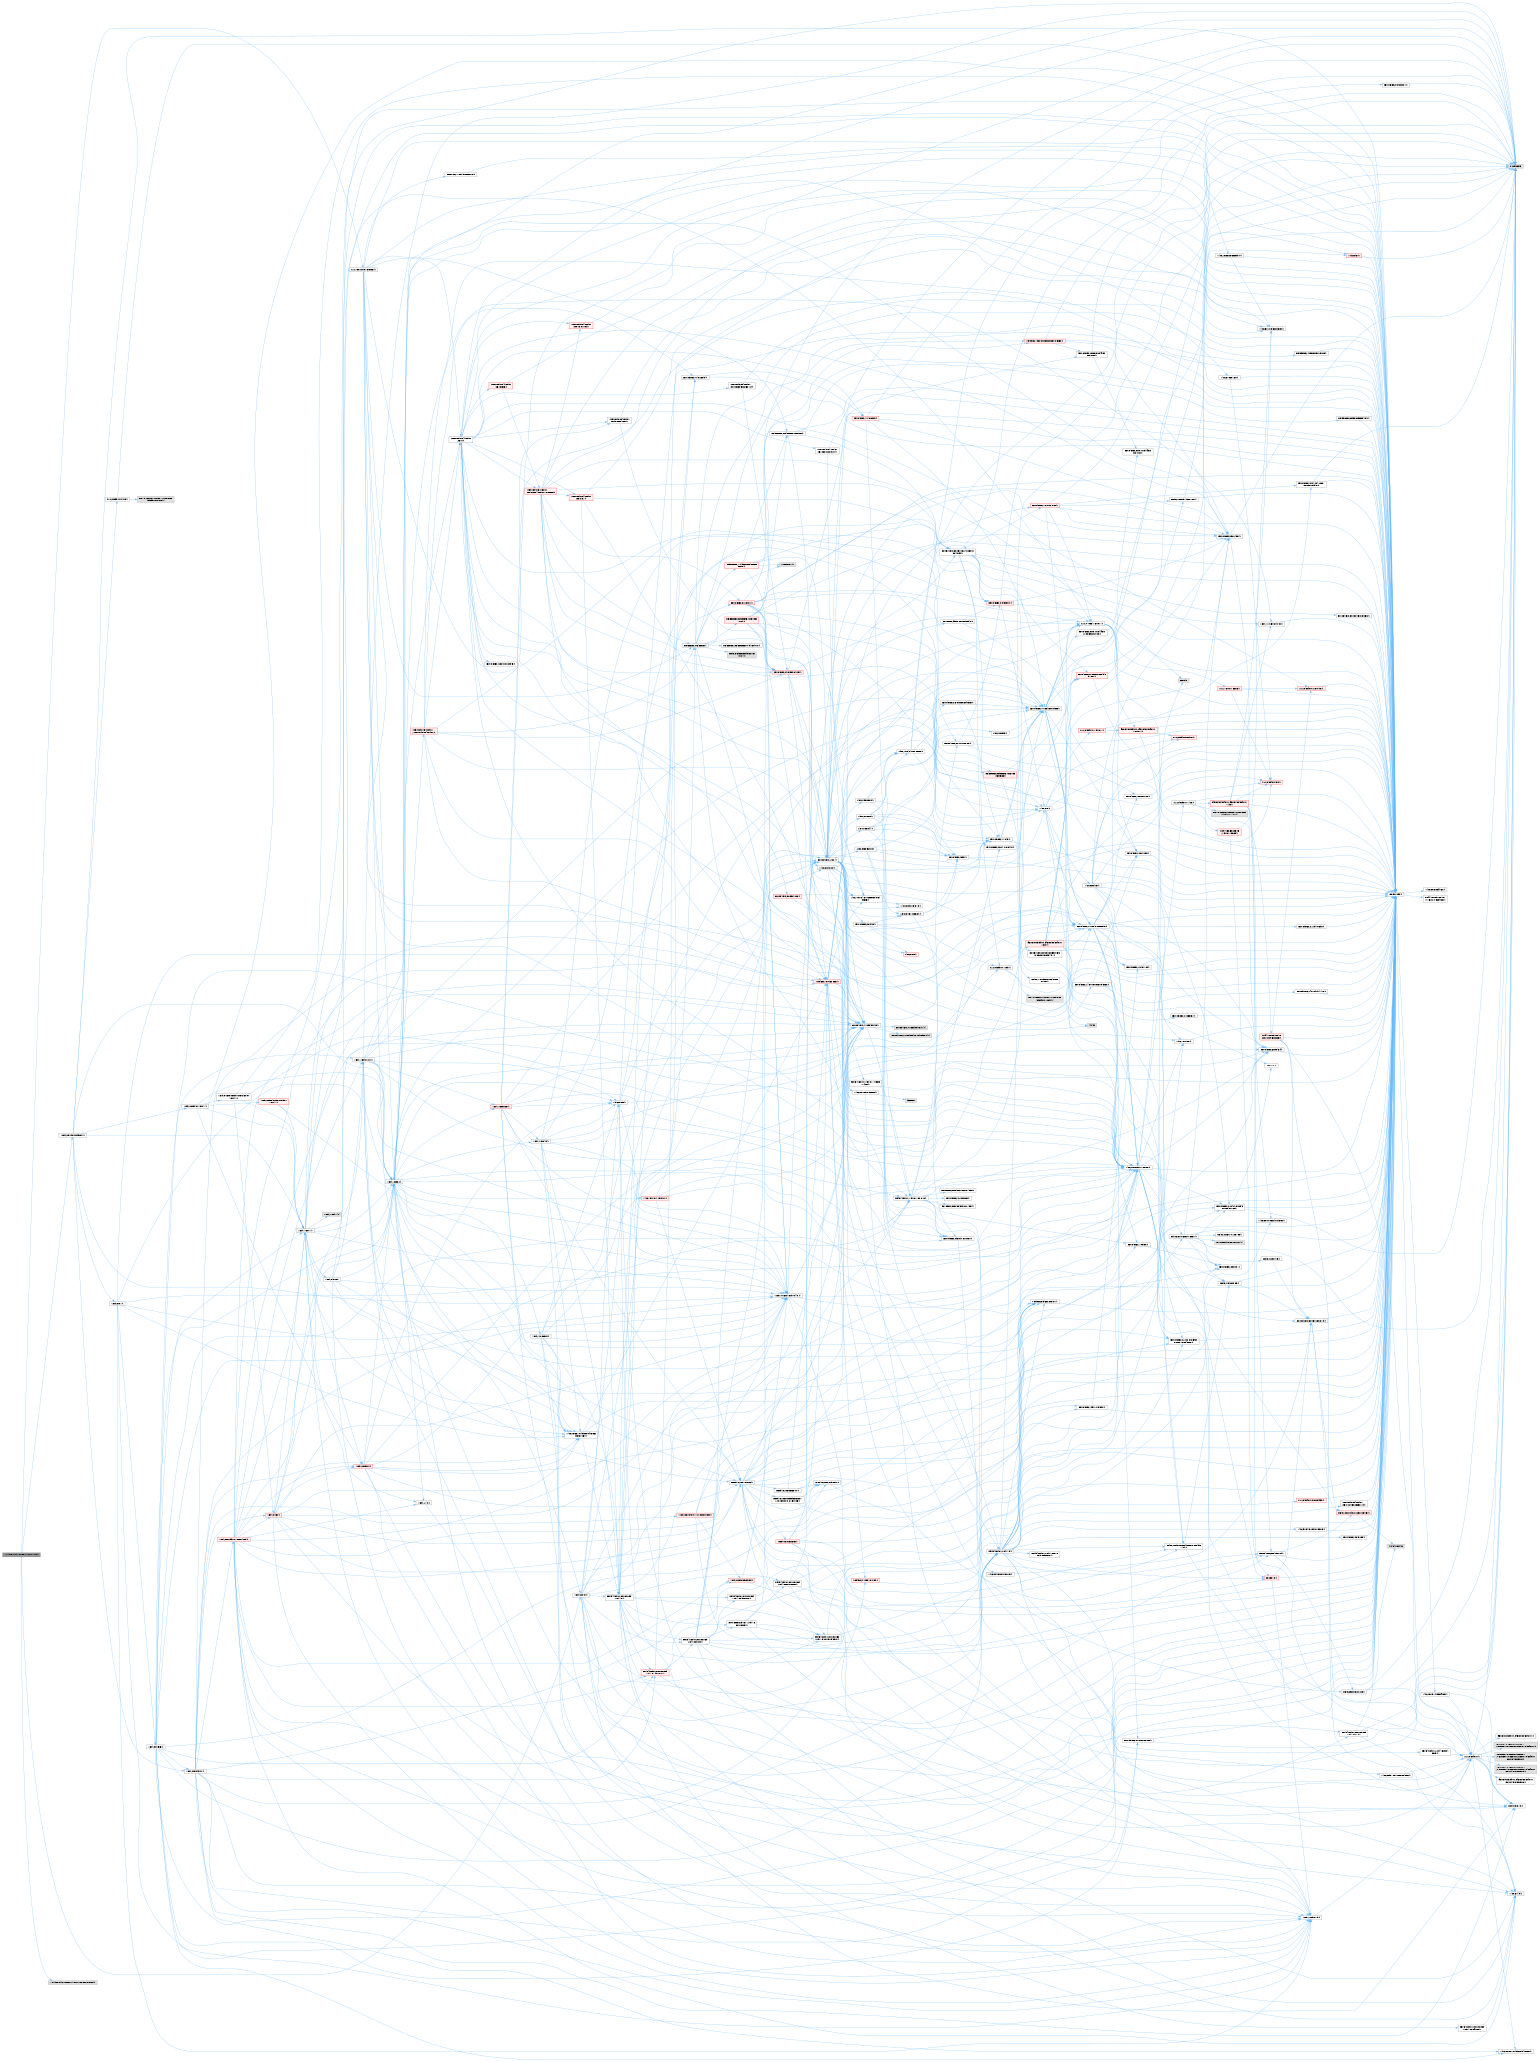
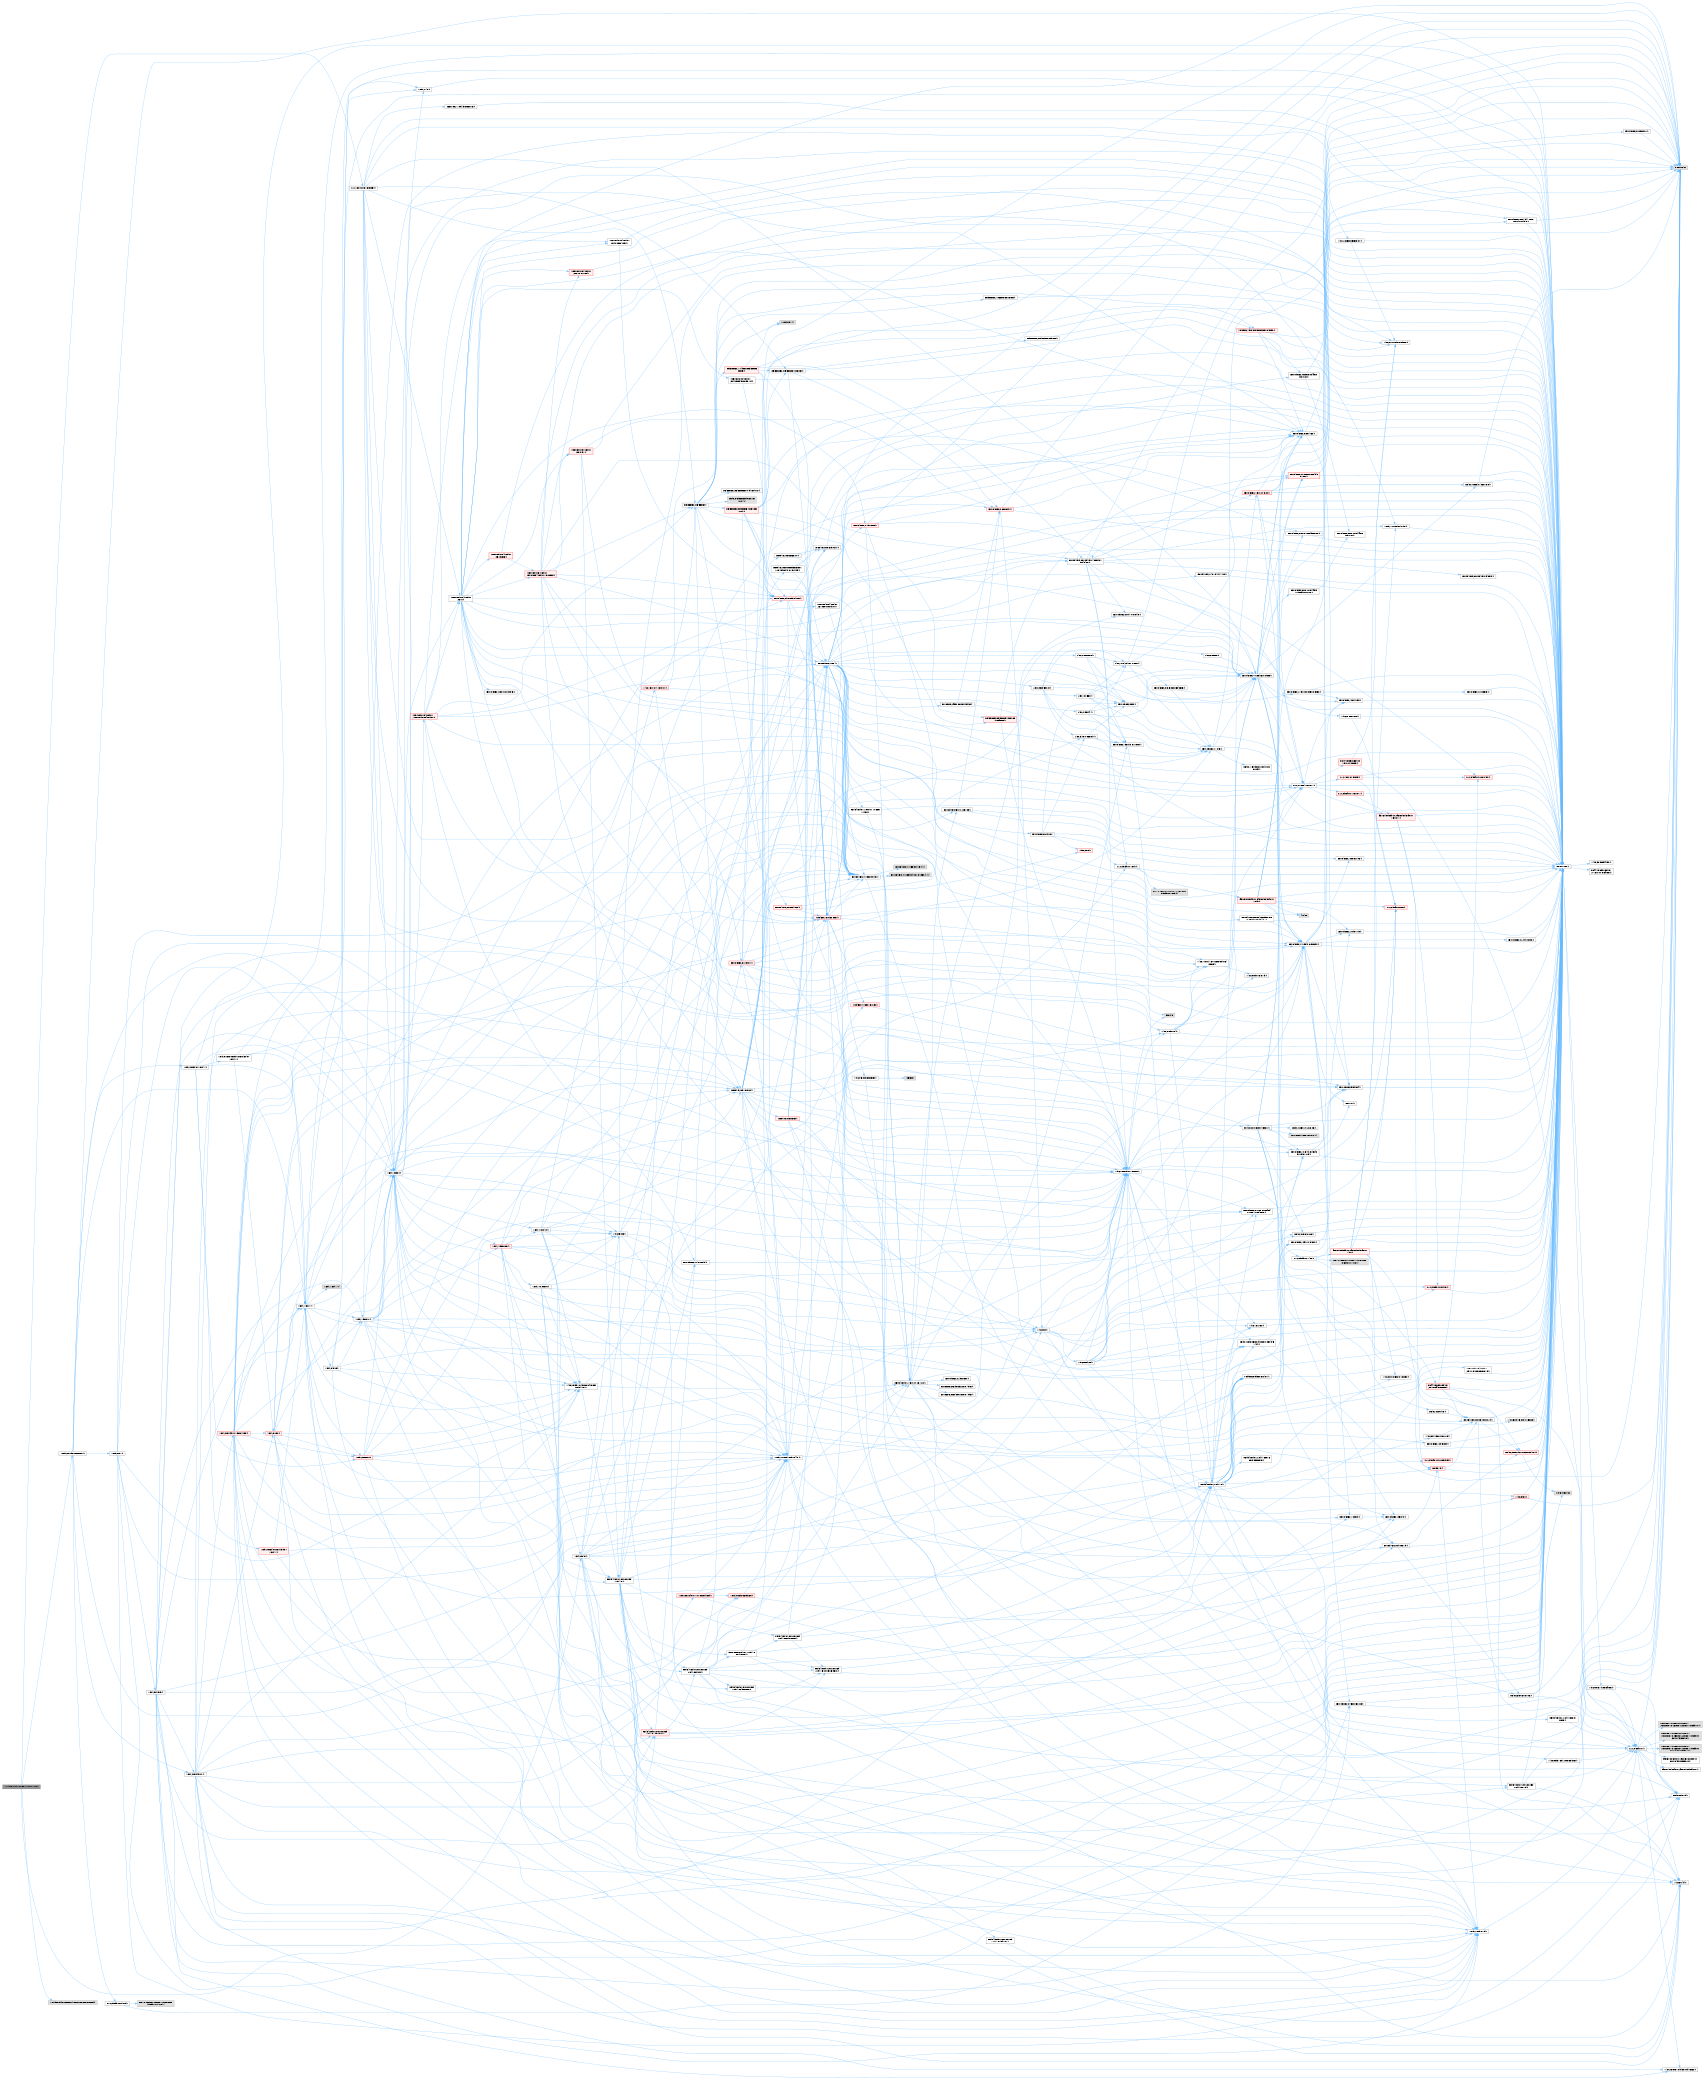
node "Templates/RemoveReference.h": added
edge "Misc/Crc.h" -> "HAL/PlatformMemory.h": now "HAL/UnrealMemory.h" -> "HAL/PlatformMemory.h"
node "Math/MathFwd4.h": label "Math/MathFwd4.h" -> "Math/Vector4.h"
edge "Misc/Optional.h" -> "Misc/AssertionMacros.h": reversed
edge "Traits/IsCharType.h" -> "Containers/ContainersFwd.h": now "String/FormatStringSan.h" -> "Containers/ContainersFwd.h"
